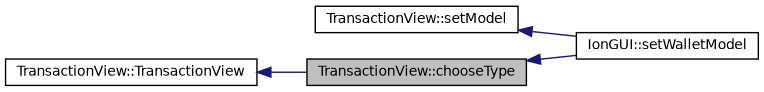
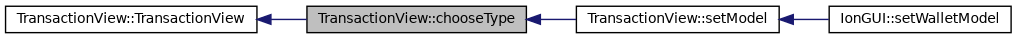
edge "IonGUI::setWalletModel" -> "TransactionView::chooseType": now "TransactionView::setModel" -> "TransactionView::chooseType"
